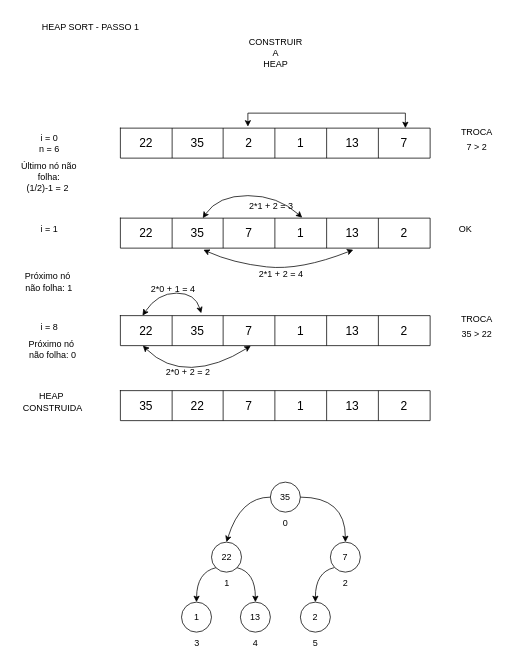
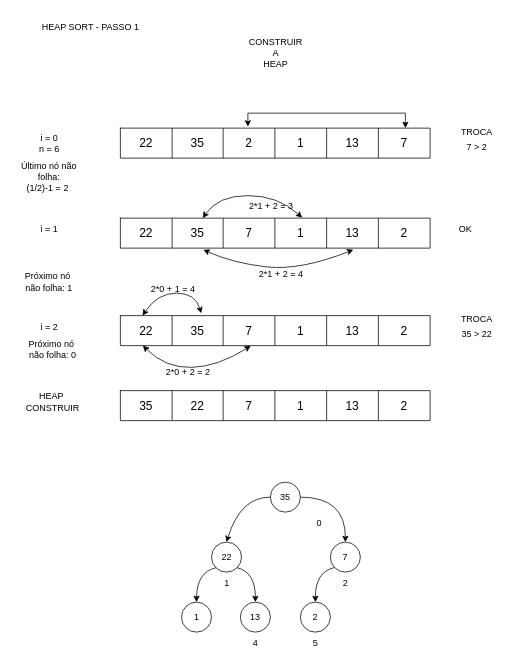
node "i = 8": label "i = 8" -> "i = 2"
node "HEAP CONSTRUIDA": label "HEAP CONSTRUIDA" -> "HEAP CONSTRUIR"
node "0": moved (285, 523) -> (319, 523)
node "3": removed
